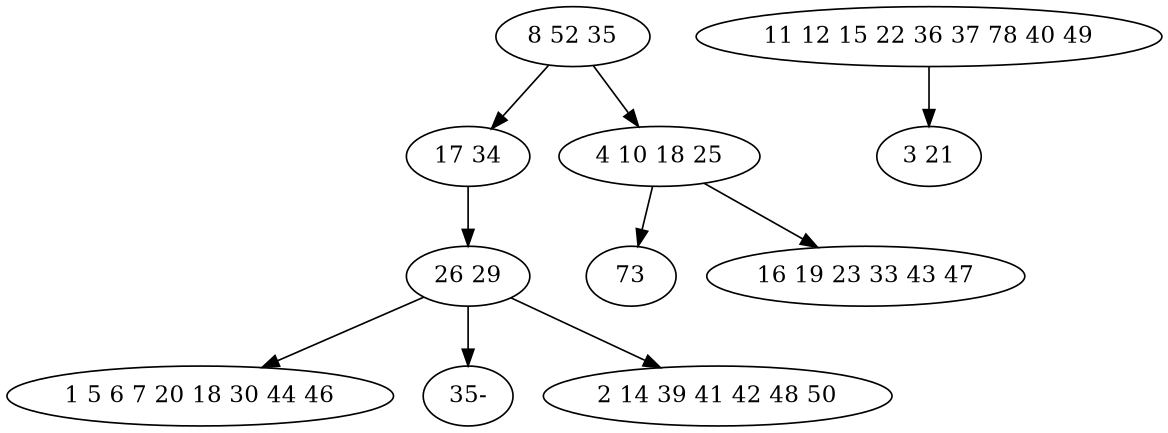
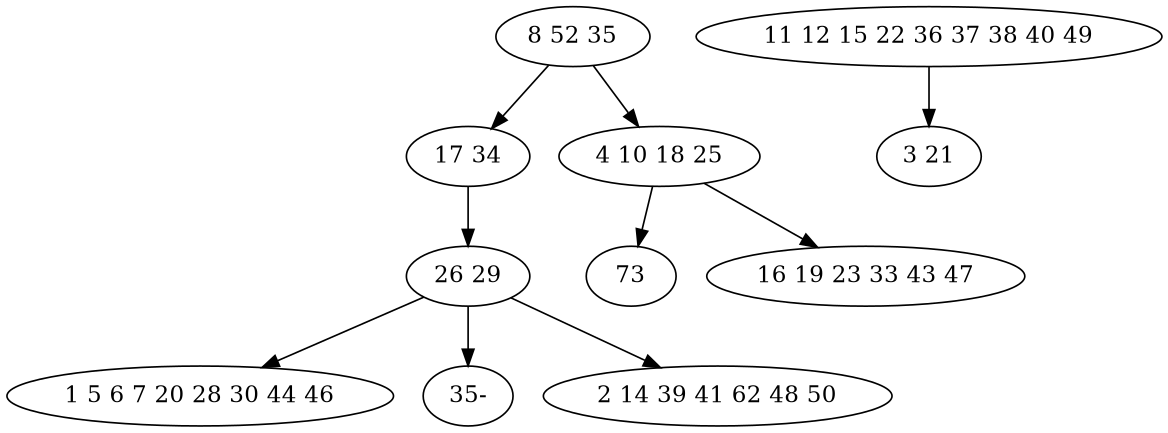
node "11 12 15 22 36 37 78 40 49": label "11 12 15 22 36 37 78 40 49" -> "11 12 15 22 36 37 38 40 49"
node "1 5 6 7 20 18 30 44 46": label "1 5 6 7 20 18 30 44 46" -> "1 5 6 7 20 28 30 44 46"
node "2 14 39 41 42 48 50": label "2 14 39 41 42 48 50" -> "2 14 39 41 62 48 50"
